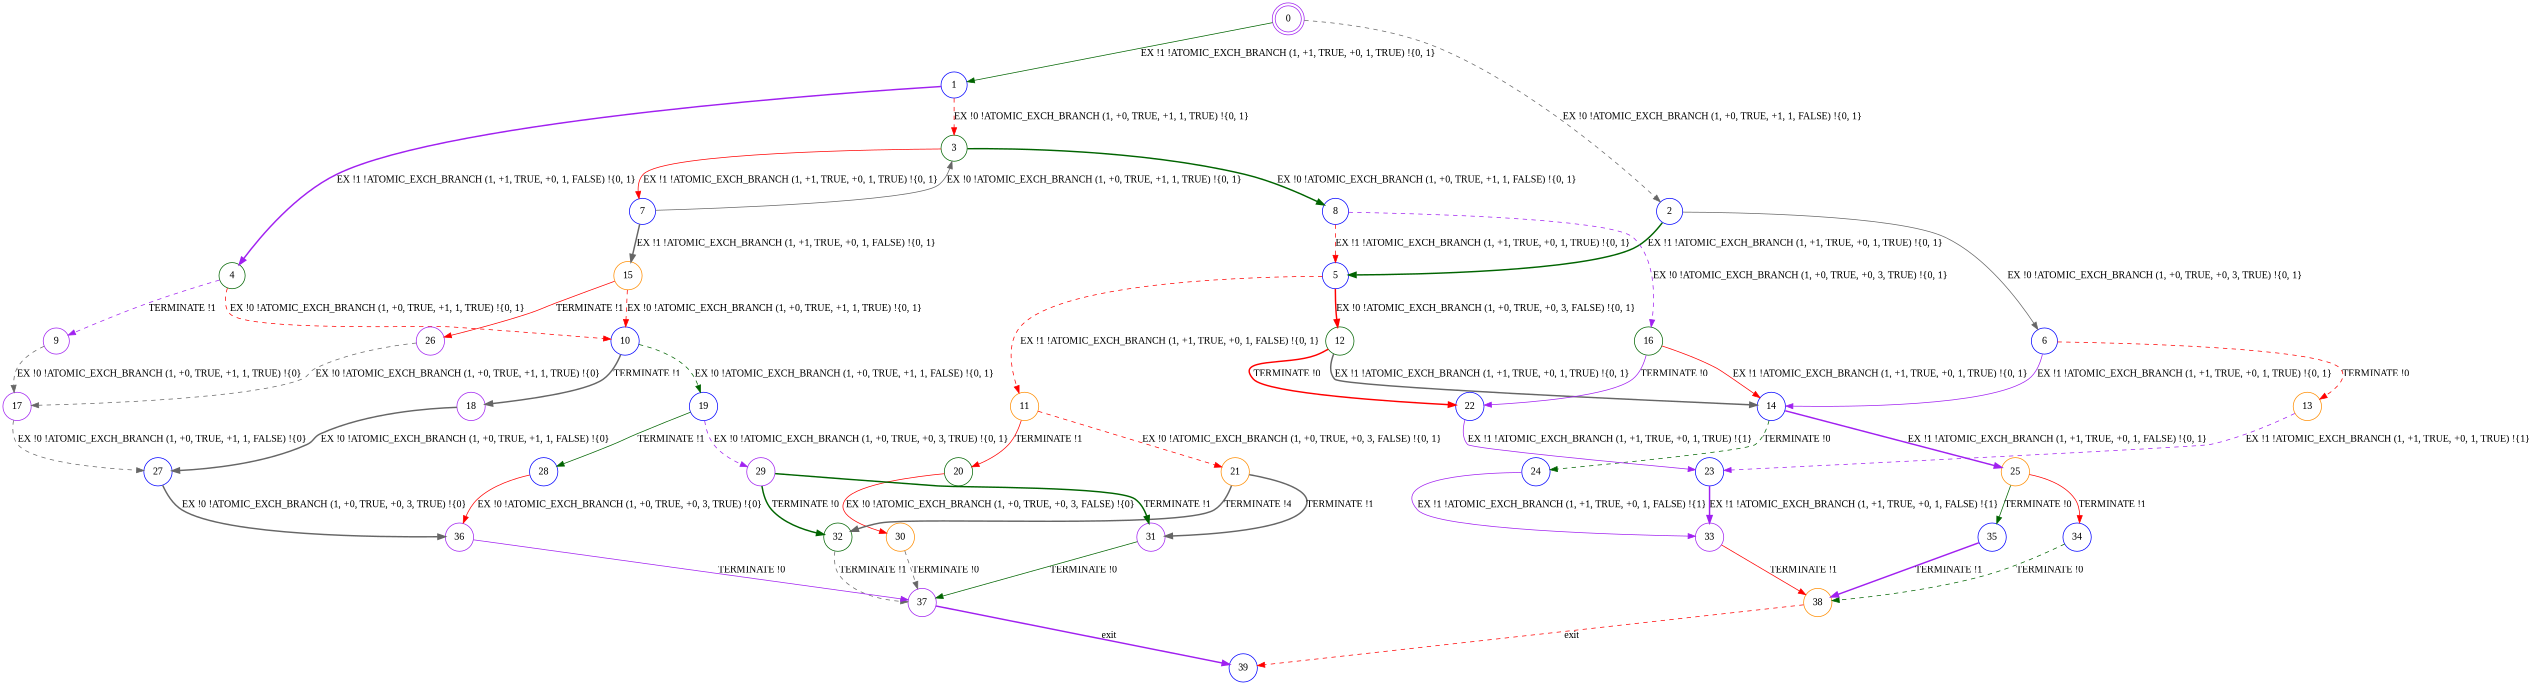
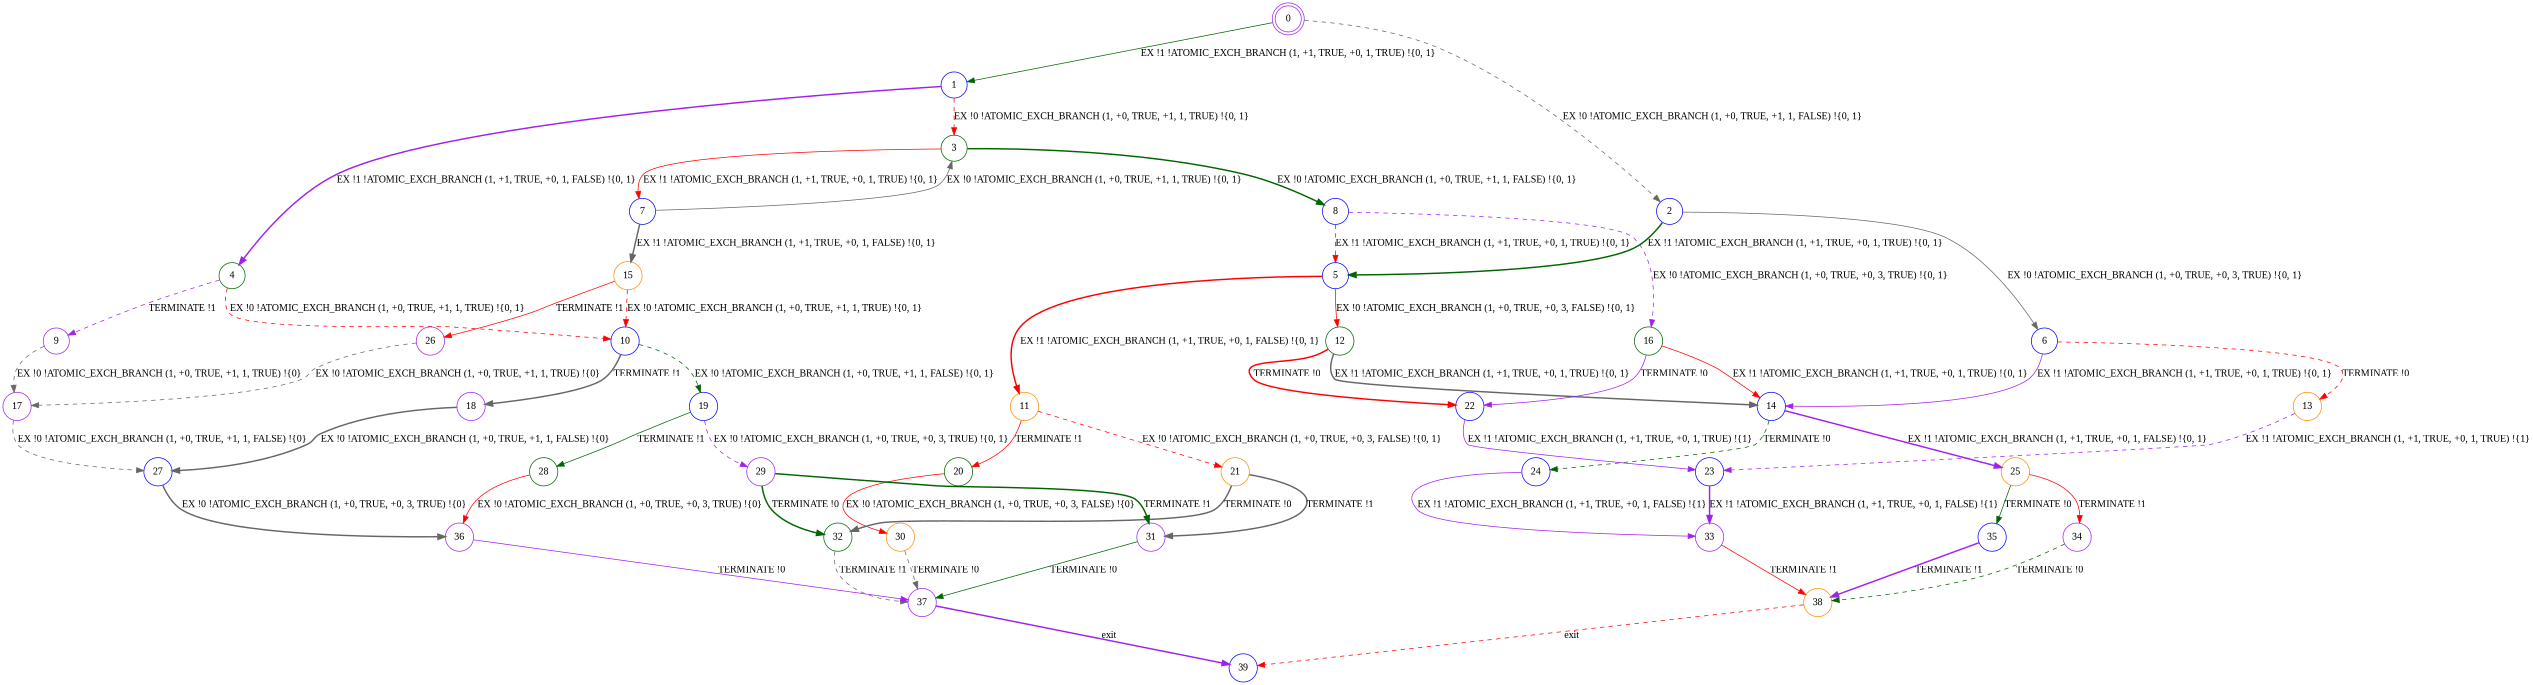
edge "5" -> "11": style dashed -> bold
edge "5" -> "12": style bold -> solid
node "28": color blue -> darkgreen
edge "21" -> "32": label "TERMINATE !4" -> "TERMINATE !0"
node "34": color blue -> purple
